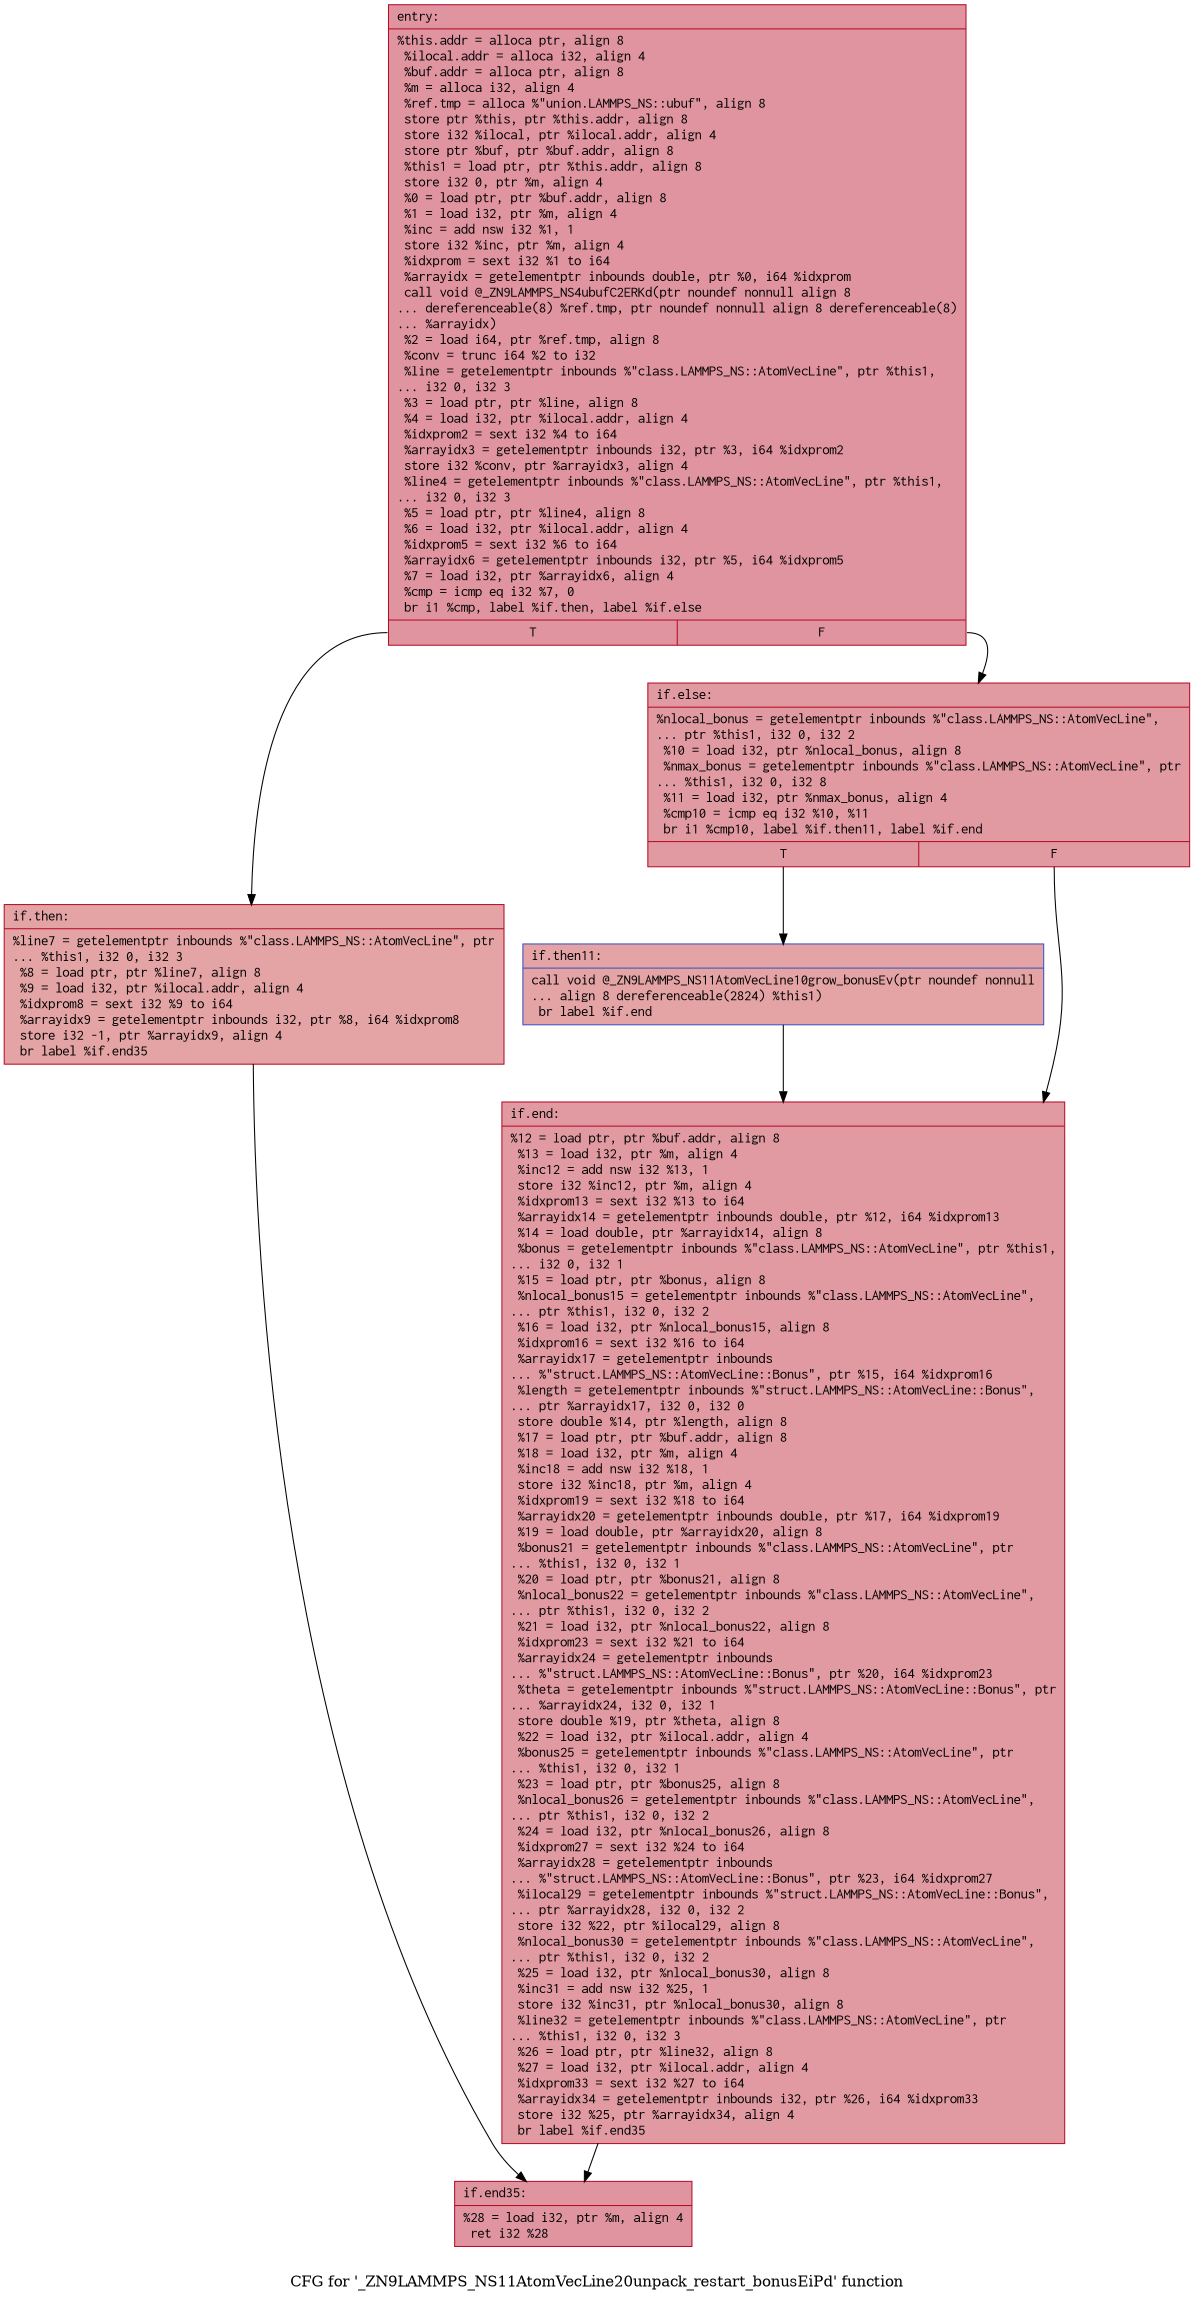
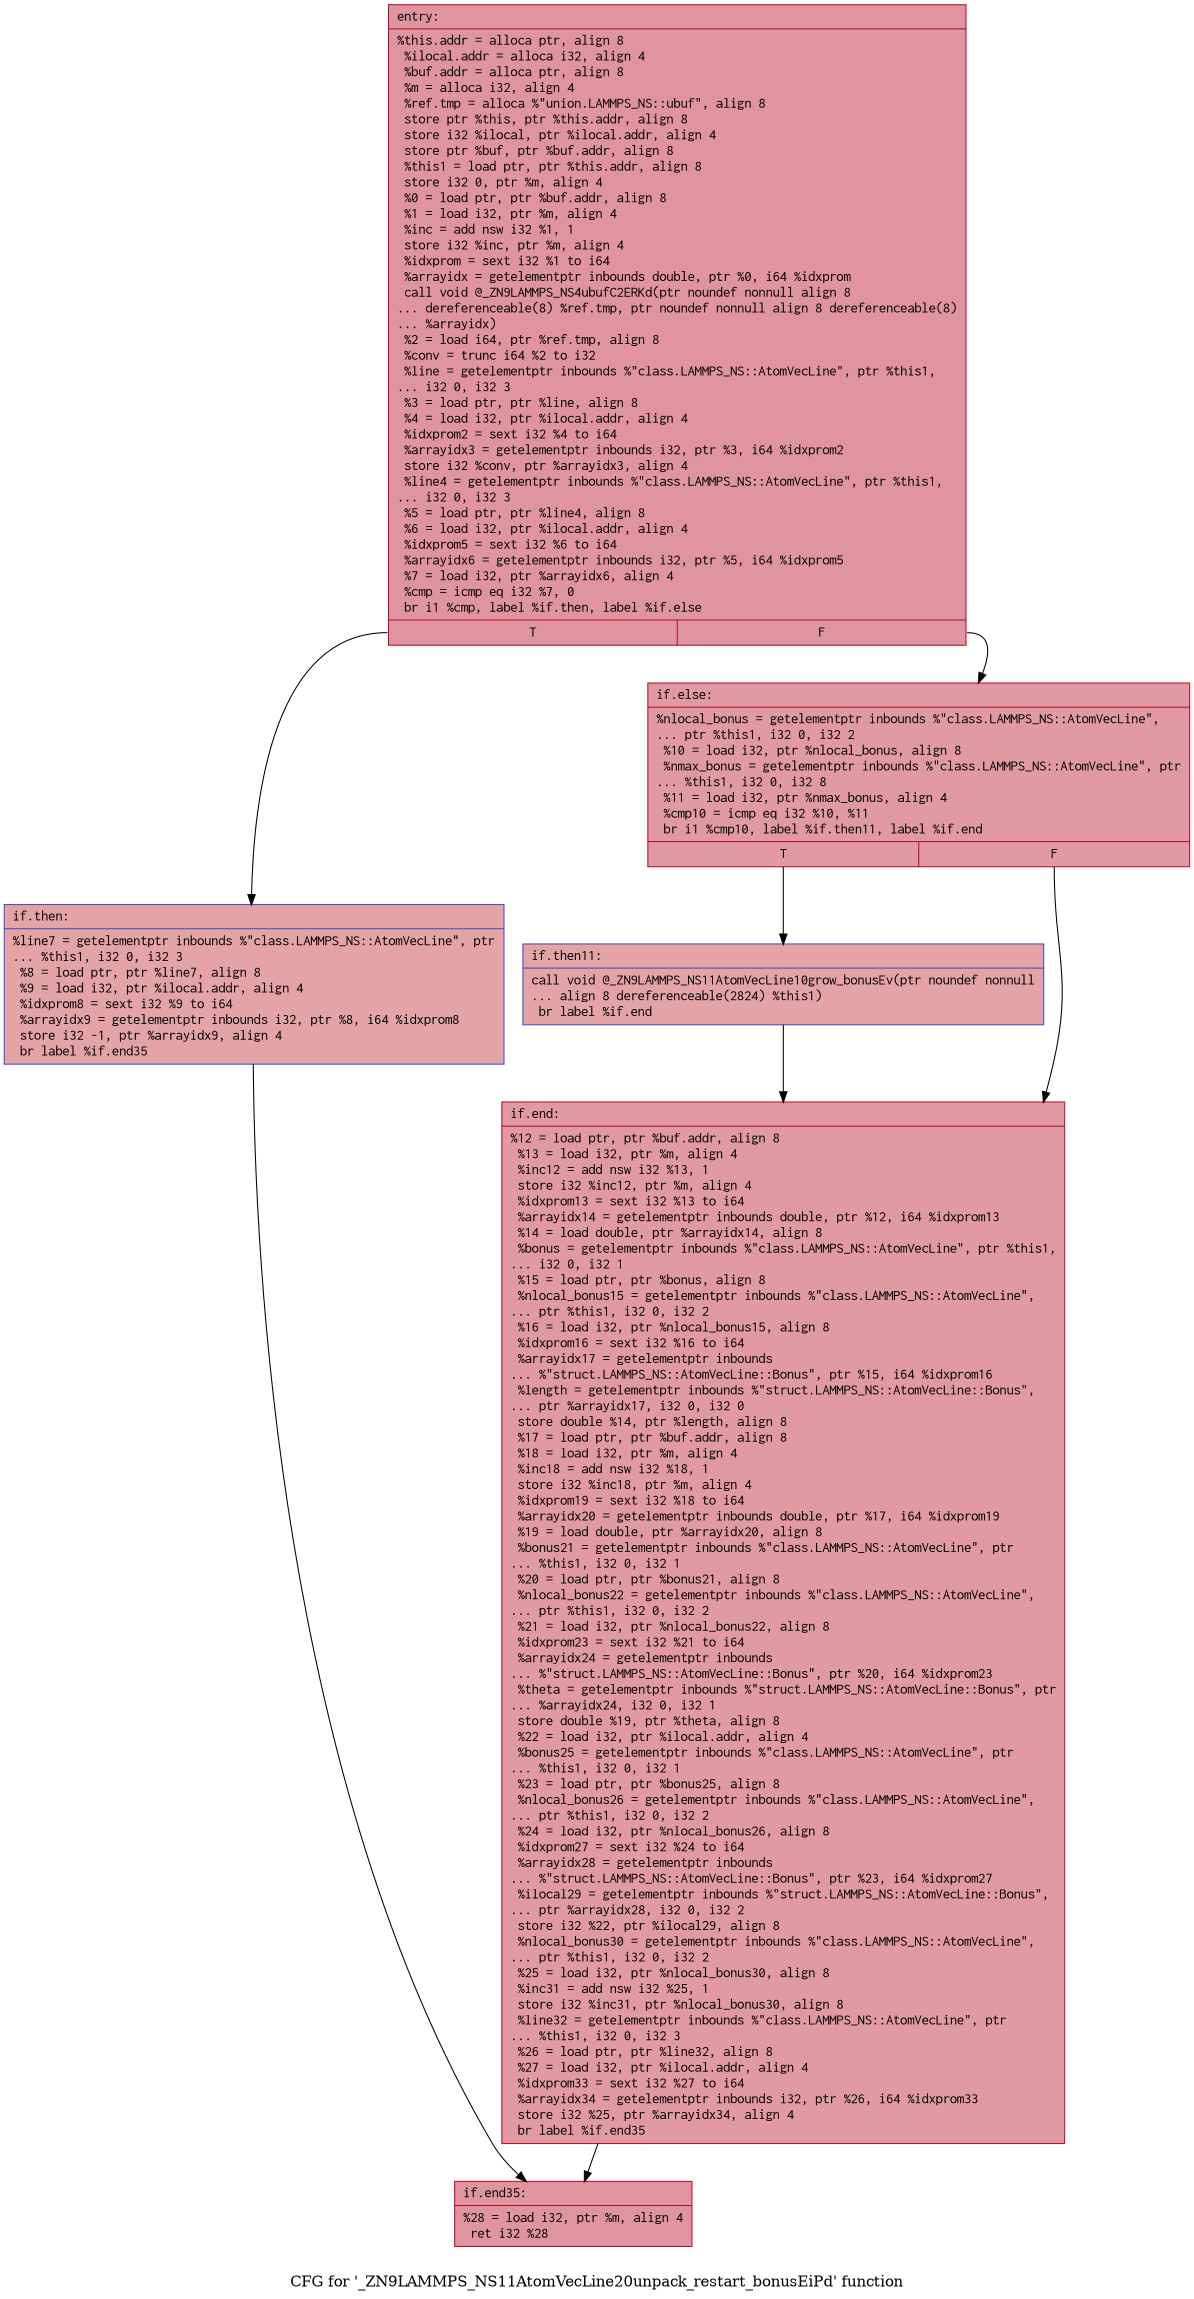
node "if.then:": color #b70d28ff -> #3d50c3ff
